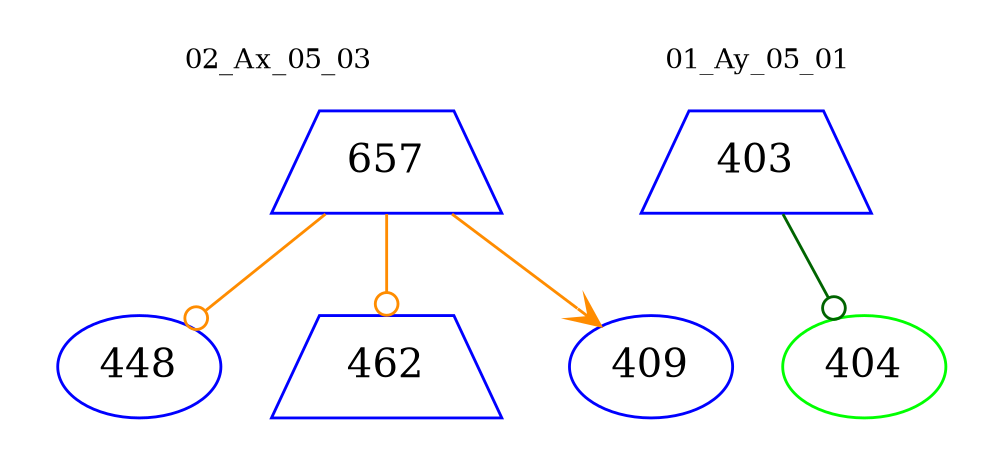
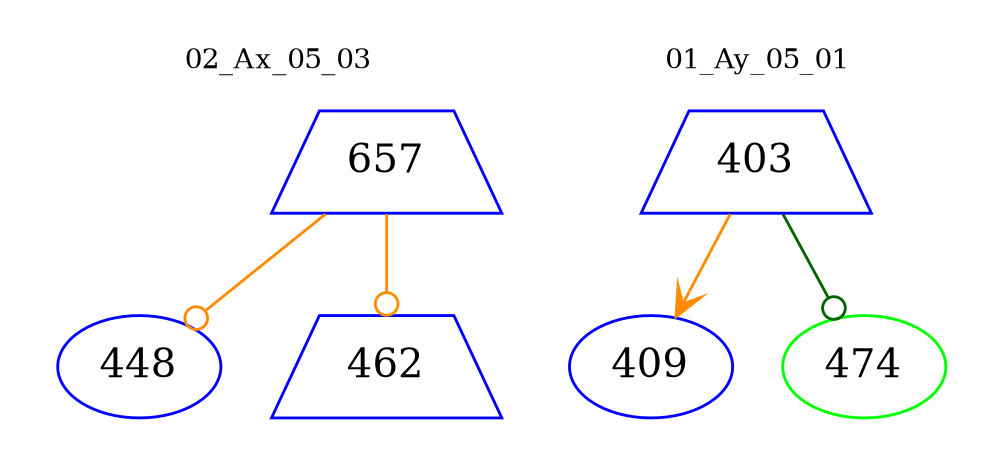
edge "657" -> "409": now "403" -> "409"
node "404": label "404" -> "474"
